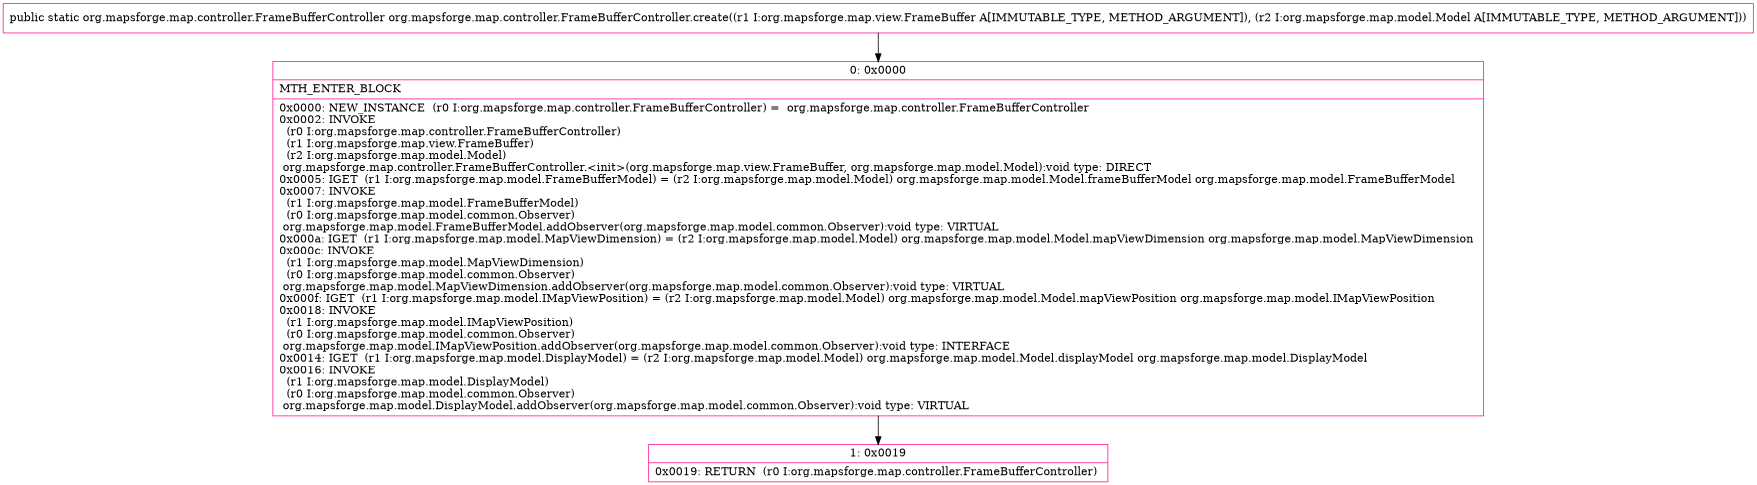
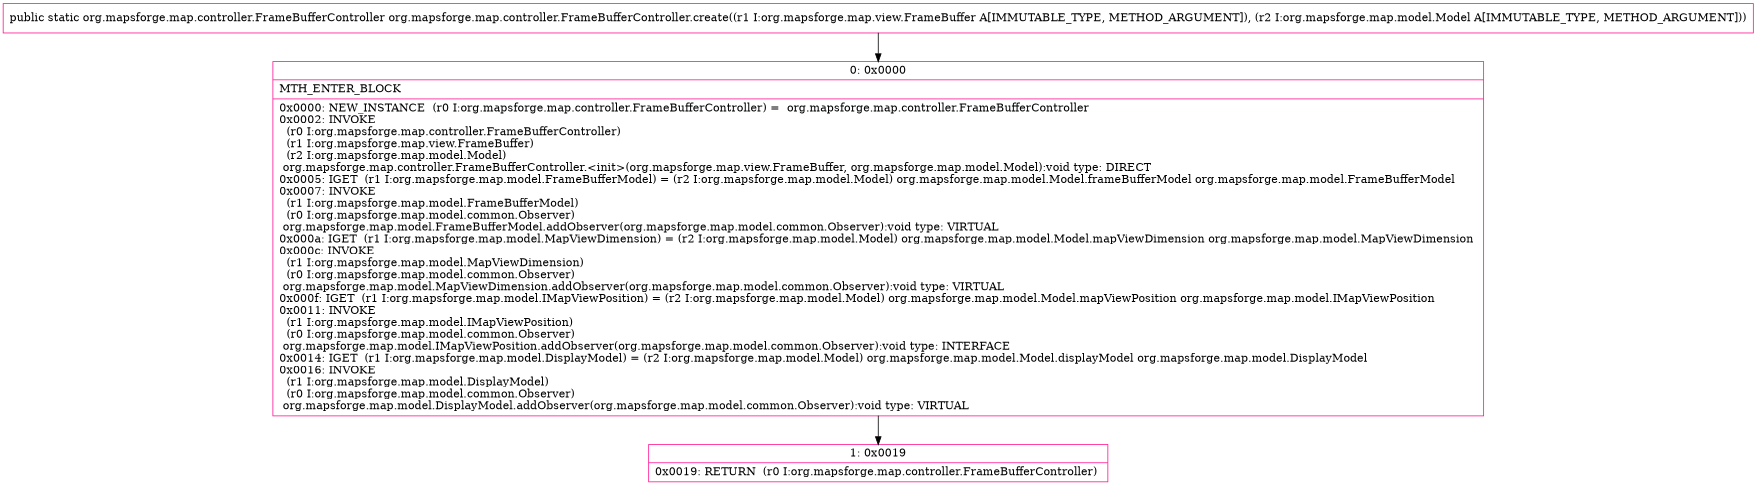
node "0: 0x0000": text "0x0018: INVOKE" -> "0x0011: INVOKE"
